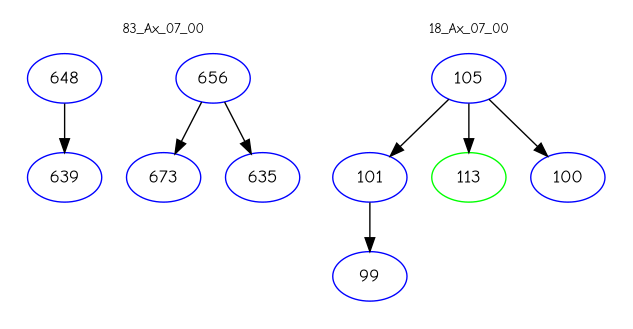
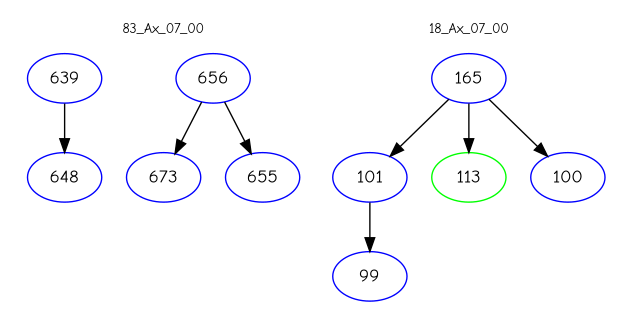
node "105": label "105" -> "165"
edge "648" -> "639": reversed
node "635": label "635" -> "655"
